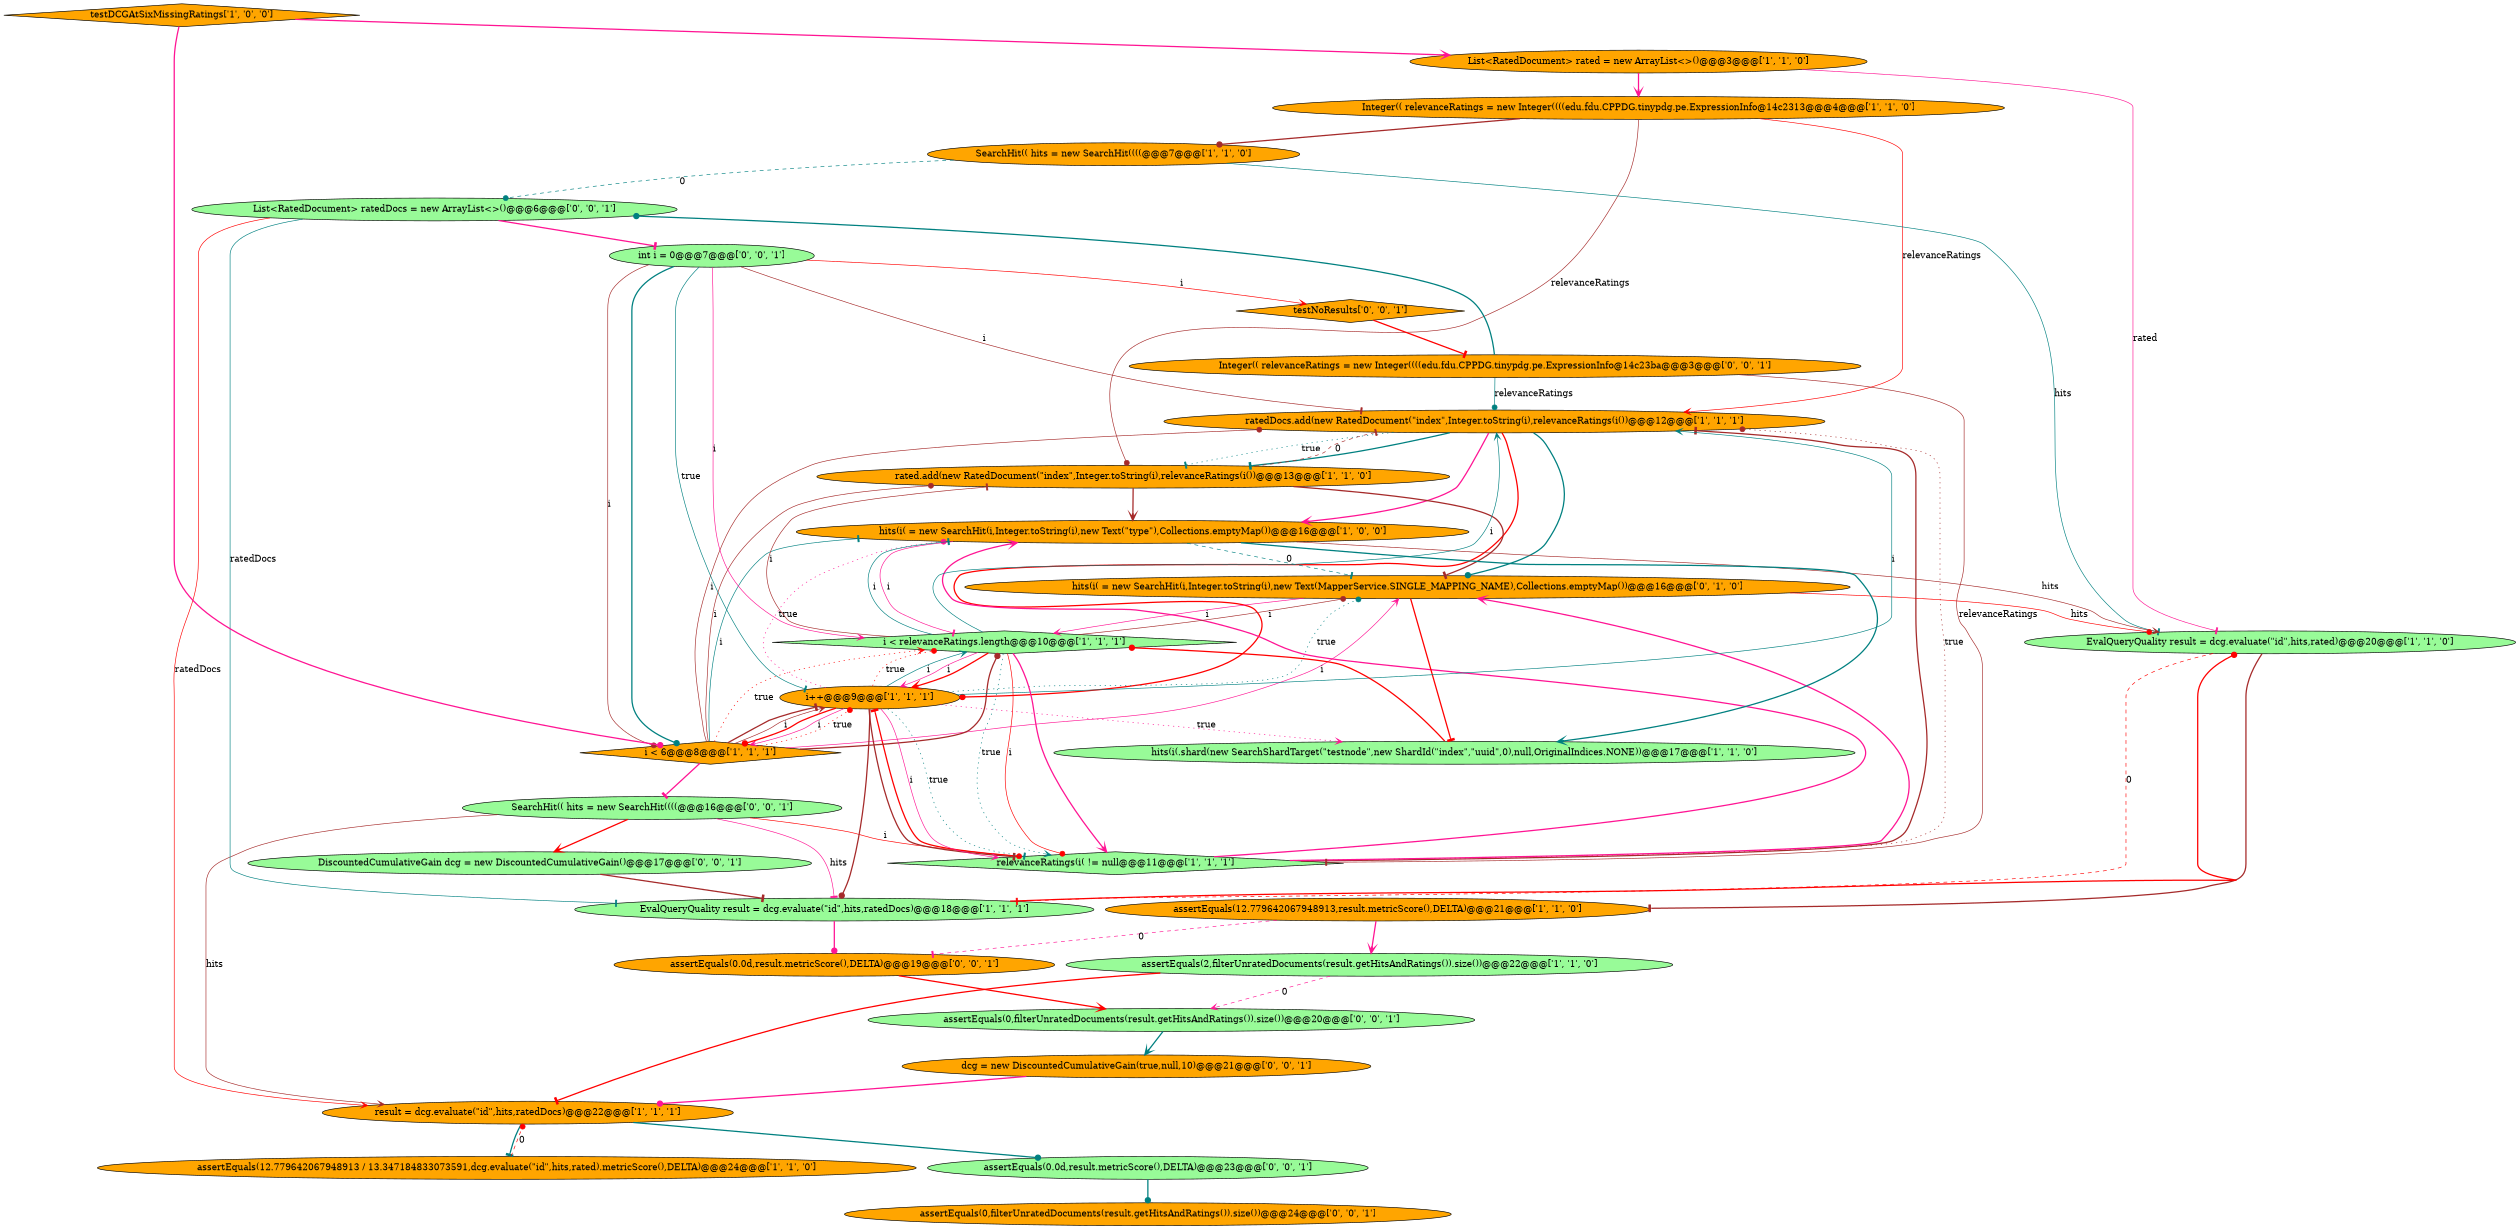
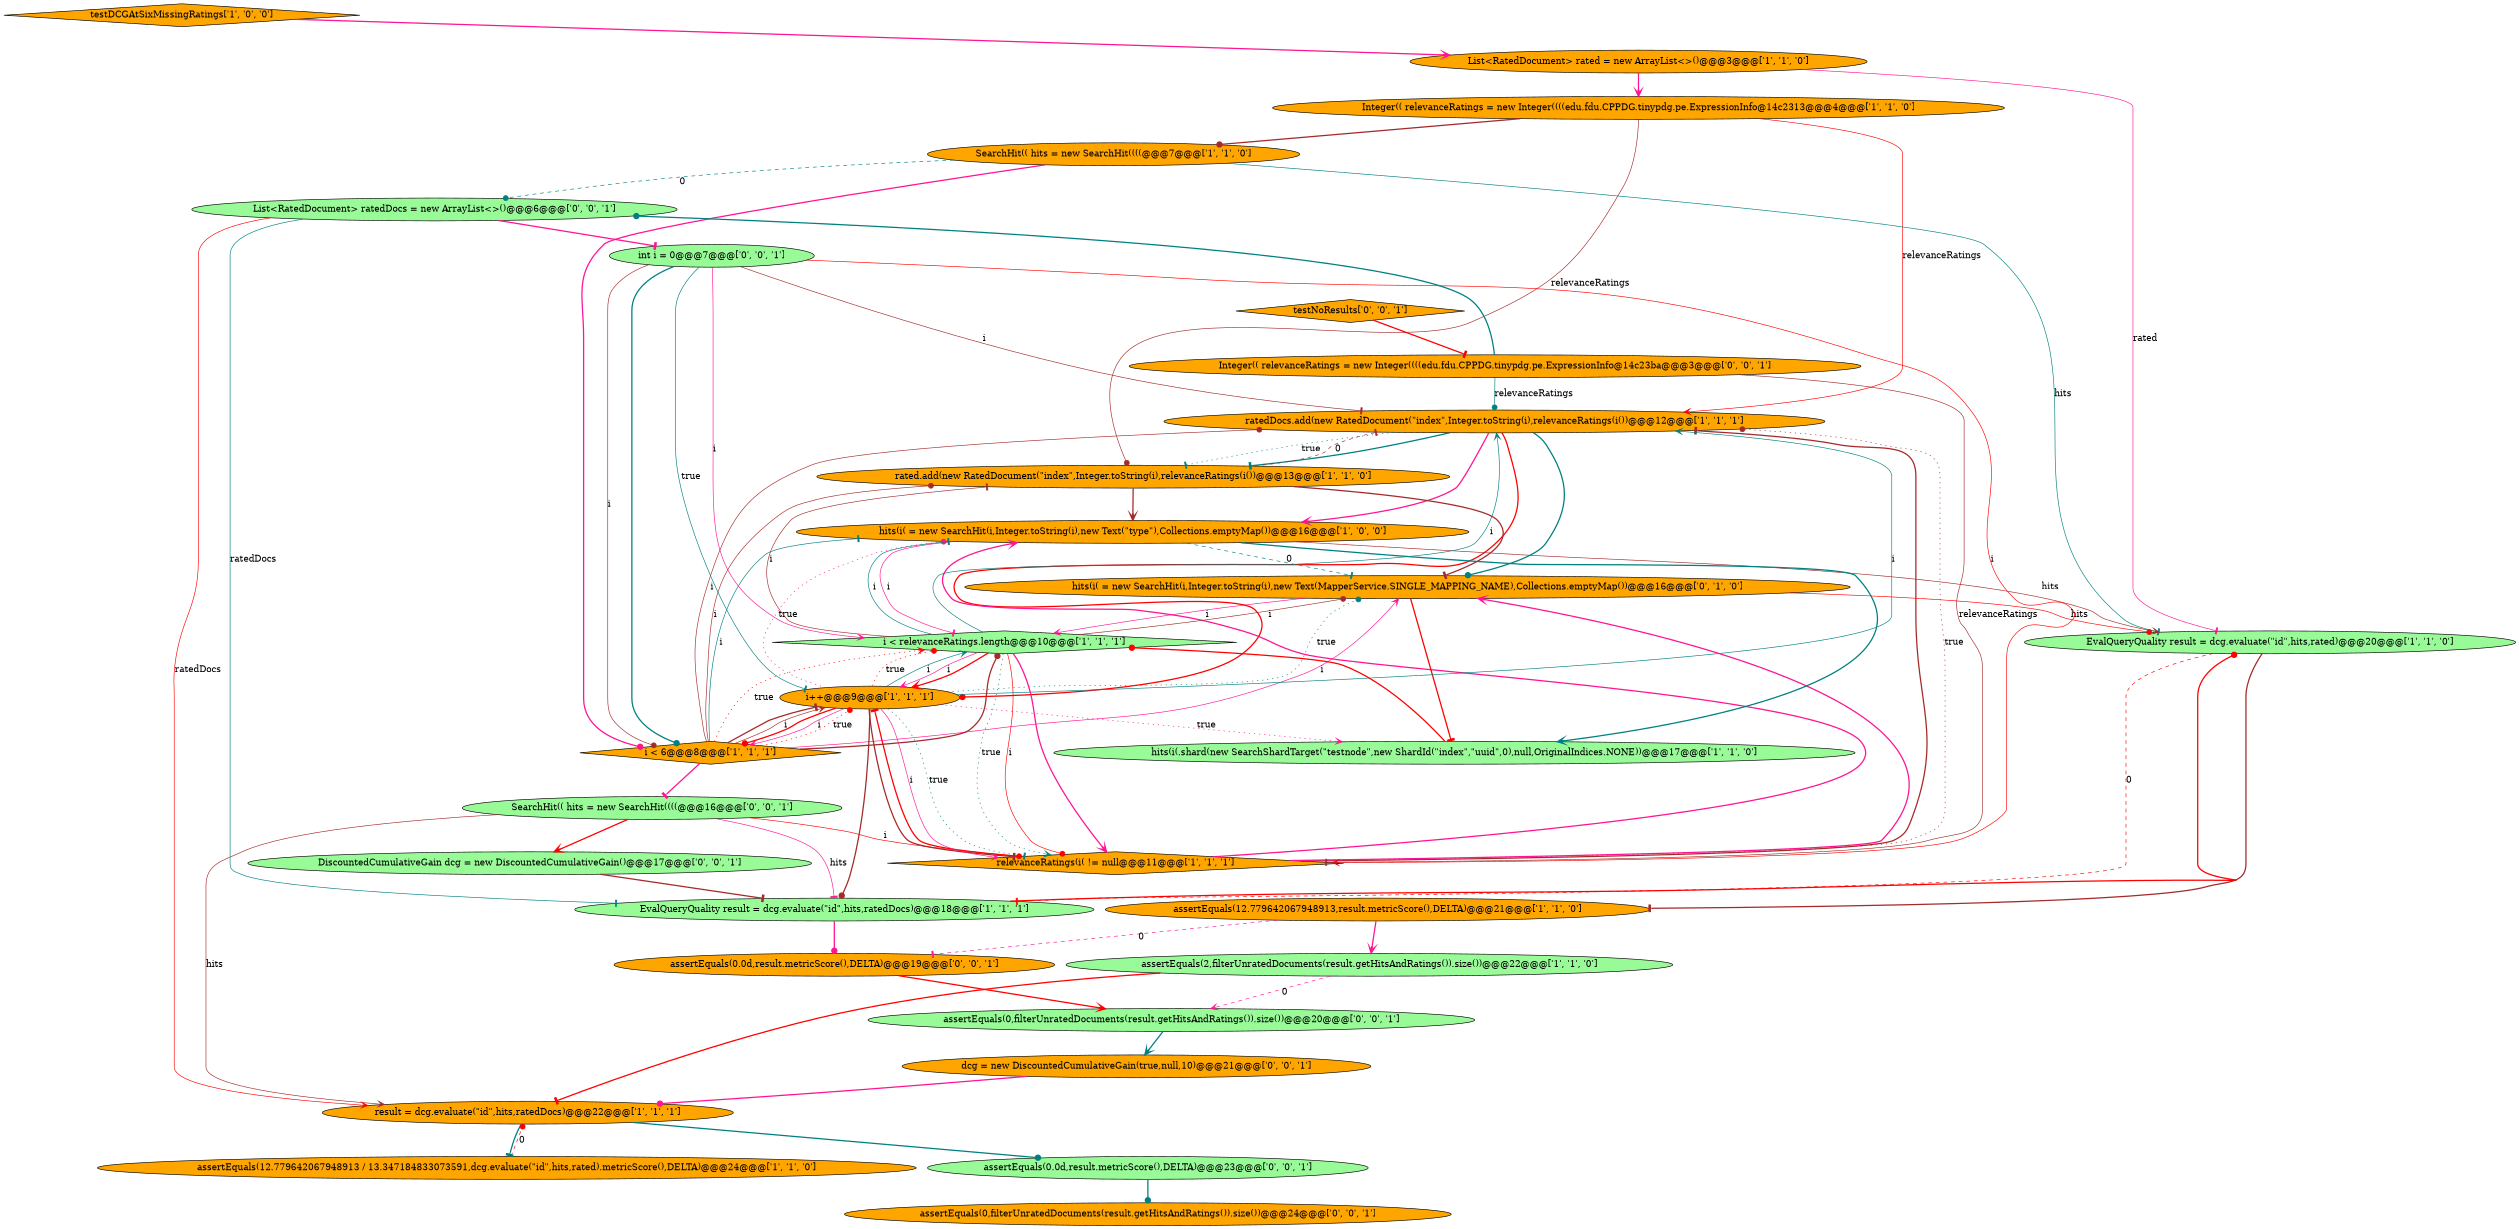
edge "int i = 0@@@7@@@['0', '0', '1']" -> "testNoResults['0', '0', '1']": now "int i = 0@@@7@@@['0', '0', '1']" -> "relevanceRatings(i( != null@@@11@@@['1', '1', '1']"
edge "testDCGAtSixMissingRatings['1', '0', '0']" -> "i < 6@@@8@@@['1', '1', '1']": now "SearchHit(( hits = new SearchHit((((@@@7@@@['1', '1', '0']" -> "i < 6@@@8@@@['1', '1', '1']"
node "relevanceRatings(i( != null@@@11@@@['1', '1', '1']": fillcolor palegreen -> orange
